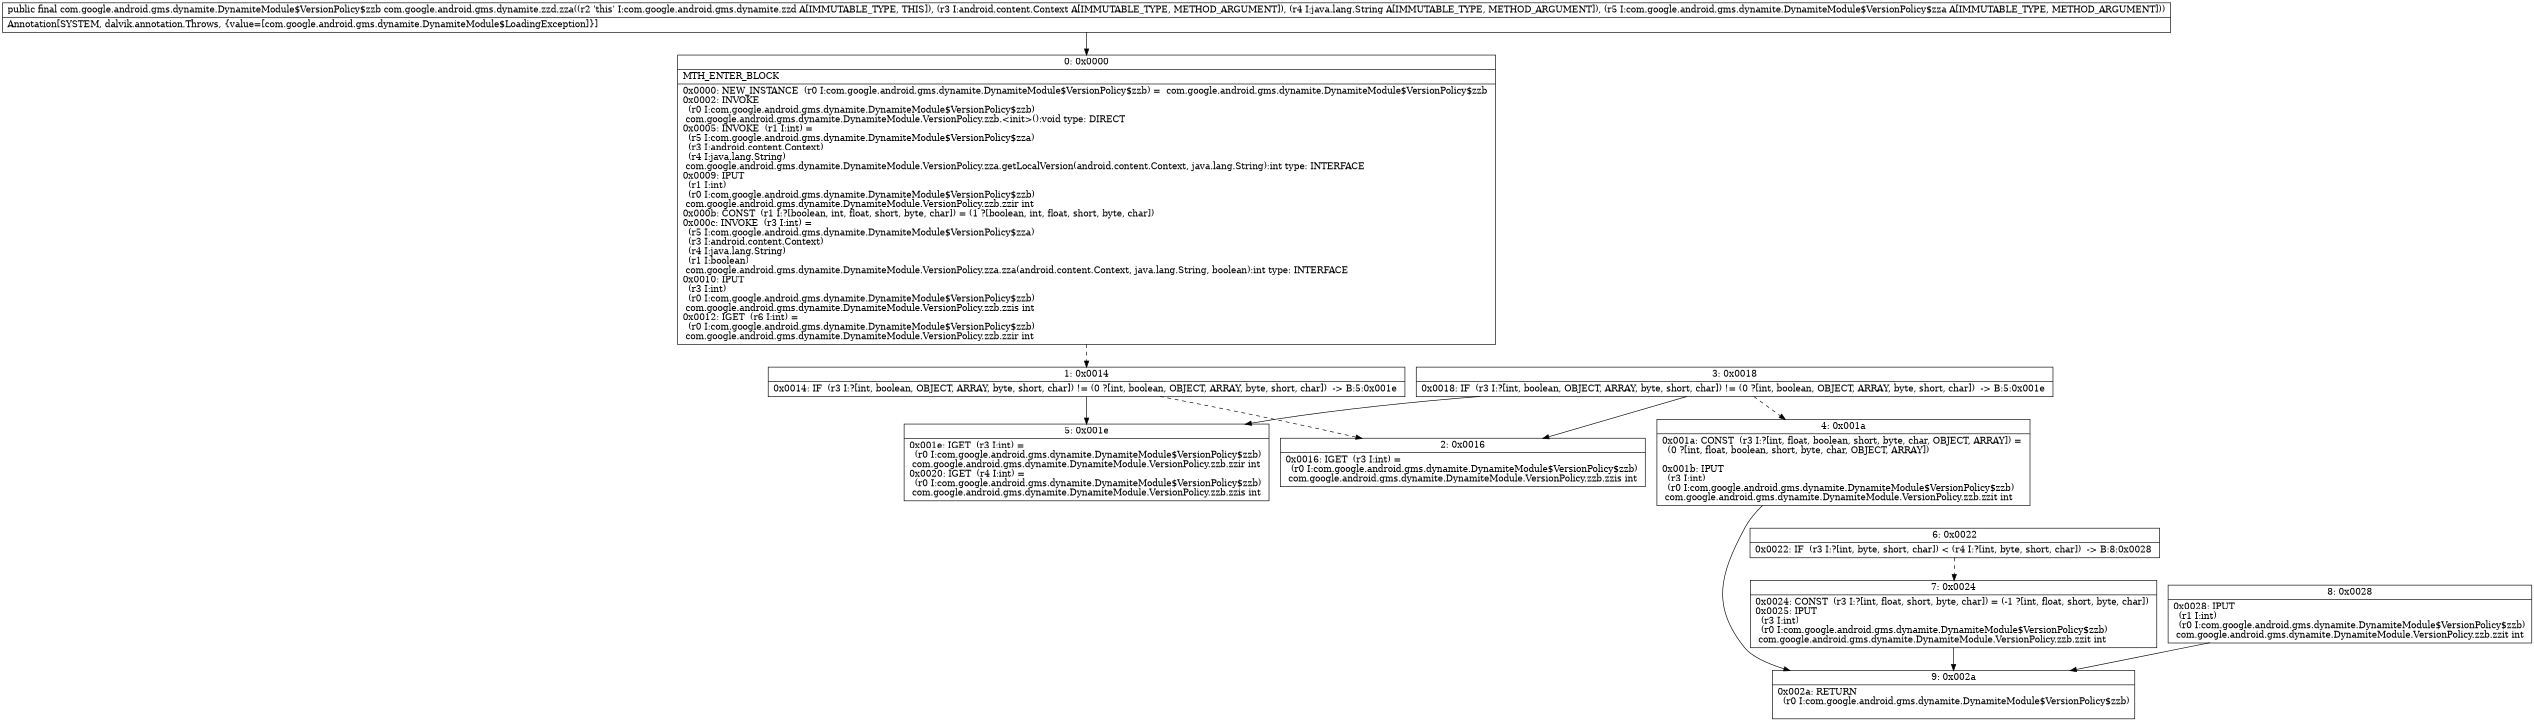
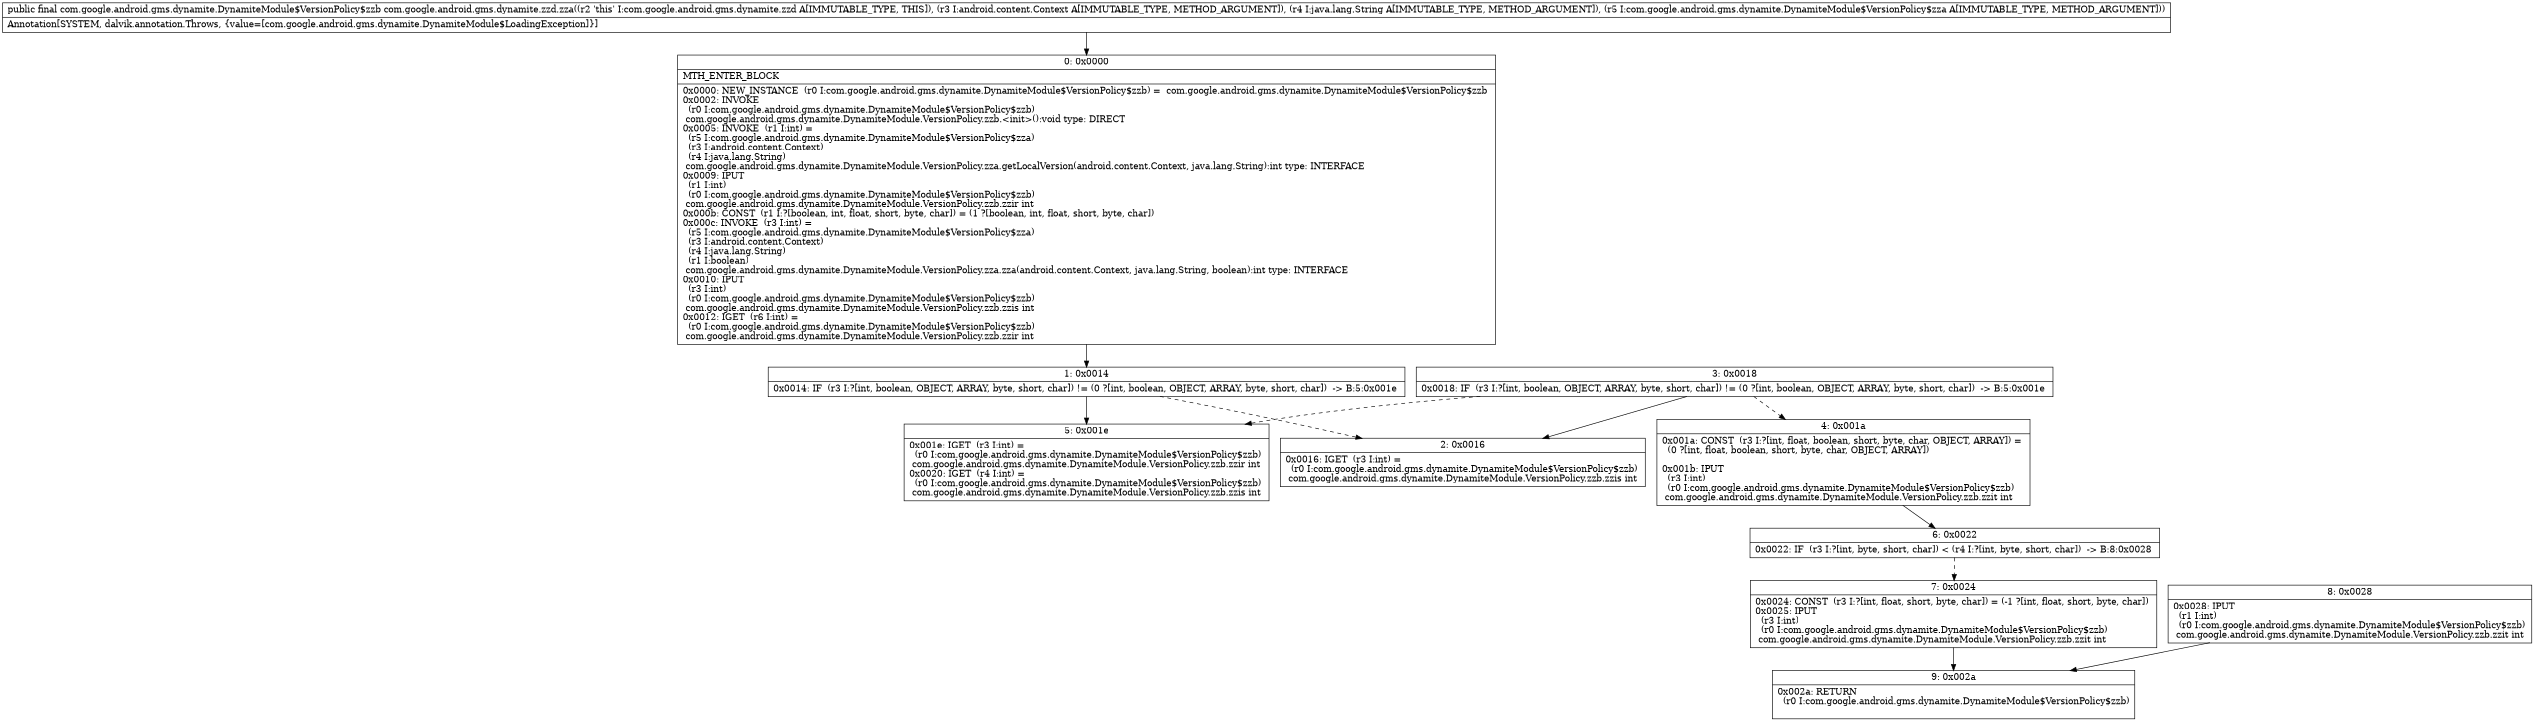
edge "0: 0x0000" -> "1: 0x0014": style dashed -> solid
edge "3: 0x0018" -> "5: 0x001e": style solid -> dashed
edge "4: 0x001a" -> "9: 0x002a": now "4: 0x001a" -> "6: 0x0022"
